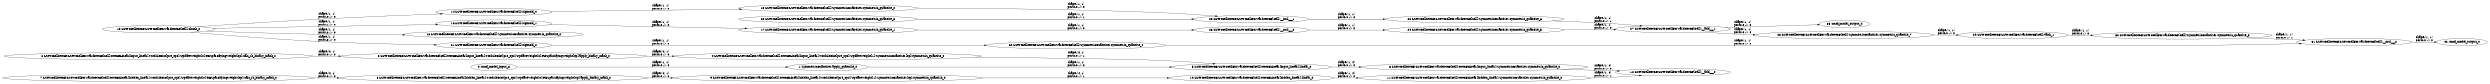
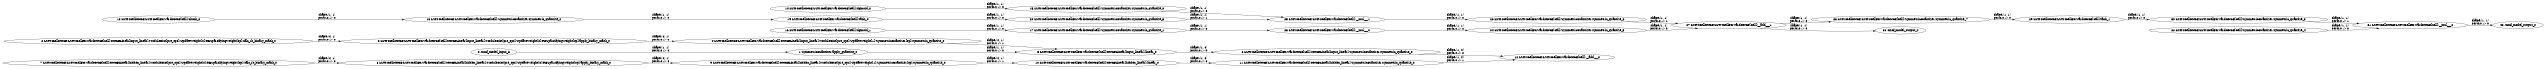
edge "13 LSTMCellNNCF/LSTMCellForwardNNCF[cell]/chunk_0" -> "14 LSTMCellNNCF/LSTMCellForwardNNCF[cell]/sigmoid_0": removed, label "shape:(1, 1) ports:0 -> 0"
node "19 LSTMCellNNCF/LSTMCellForwardNNCF[cell]/tanh_0": added
edge "13 LSTMCellNNCF/LSTMCellForwardNNCF[cell]/chunk_0" -> "16 LSTMCellNNCF/LSTMCellForwardNNCF[cell]/sigmoid_1": removed, label "shape:(1, 1) ports:1 -> 0"
node "21 LSTMCellNNCF/LSTMCellForwardNNCF[cell]/sigmoid_2": removed
